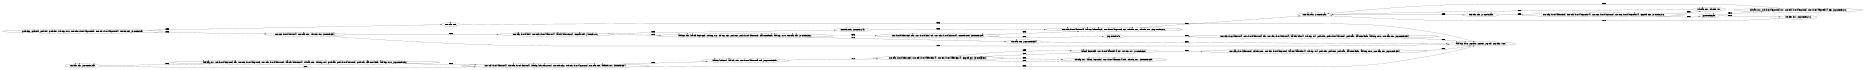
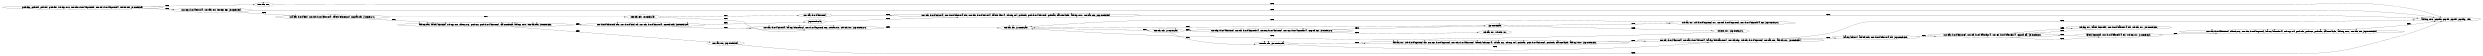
edge "'sub eax, 0x1', 'sub edx, 7x1'," -> "'test eax, eax', 'js 0x80512ae',": now "'jge 0x80552a9'," -> "'test eax, eax', 'js 0x80512ae',"
node "'mov eax, dword [ebx+0x8]',": added
node "'mov eax, 0x9',": label "'mov eax, 0x9'," -> "'mov eax, 0x0',"
edge "'test edx, edx', 'js 0x80512ae'," -> "'test eax, eax', 'jns 0x80512da',": added, label "CFG"
